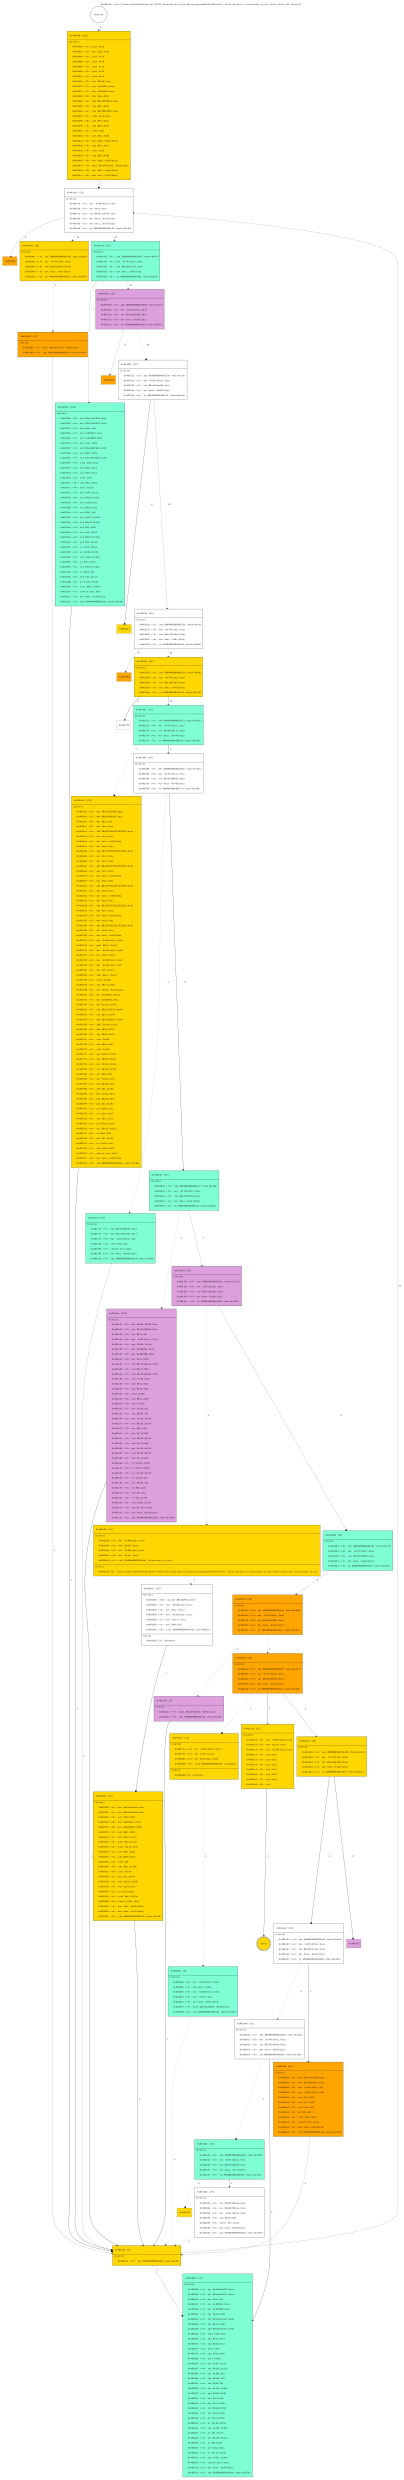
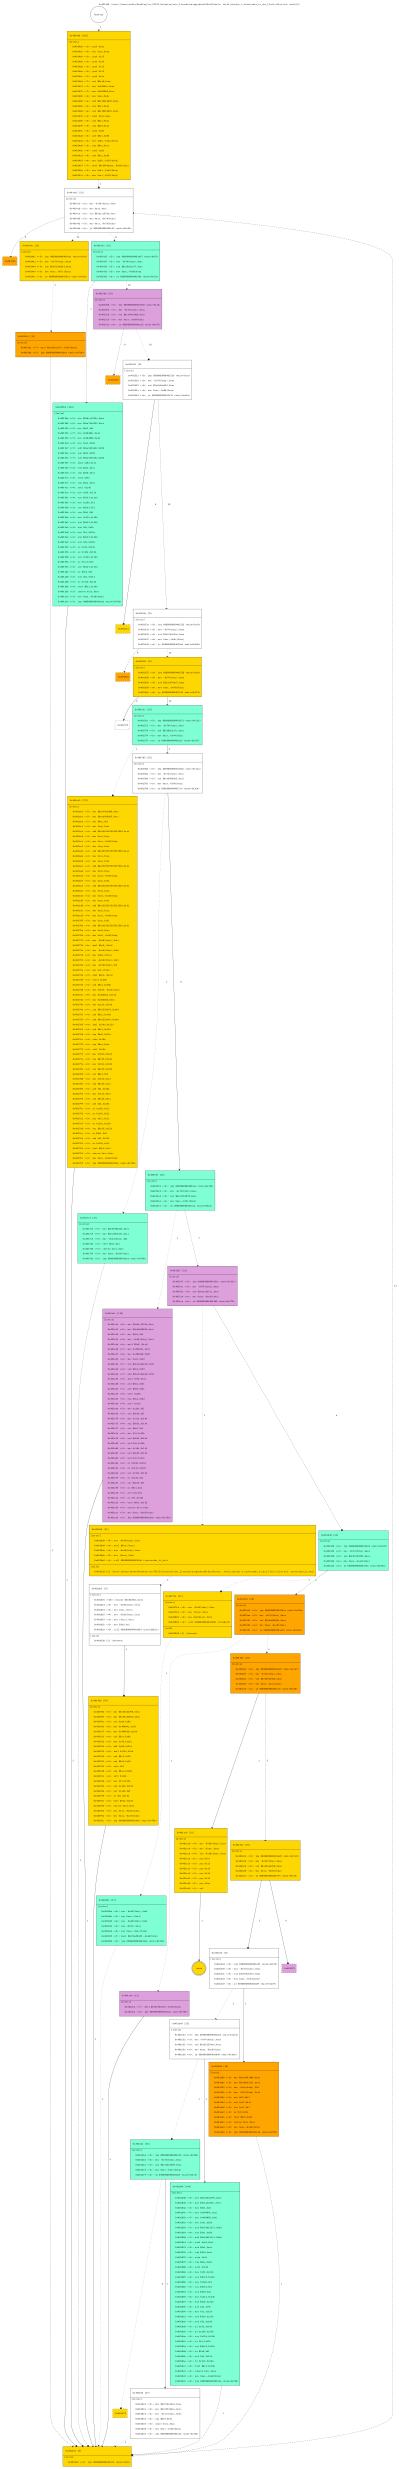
edge "0x401602 [25]" -> "0x4017fa [16]": now "0x4015d0 [25]" -> "0x4017fa [16]"
edge "0x401b66 [5]" -> "0x401840 [144]": reversed
